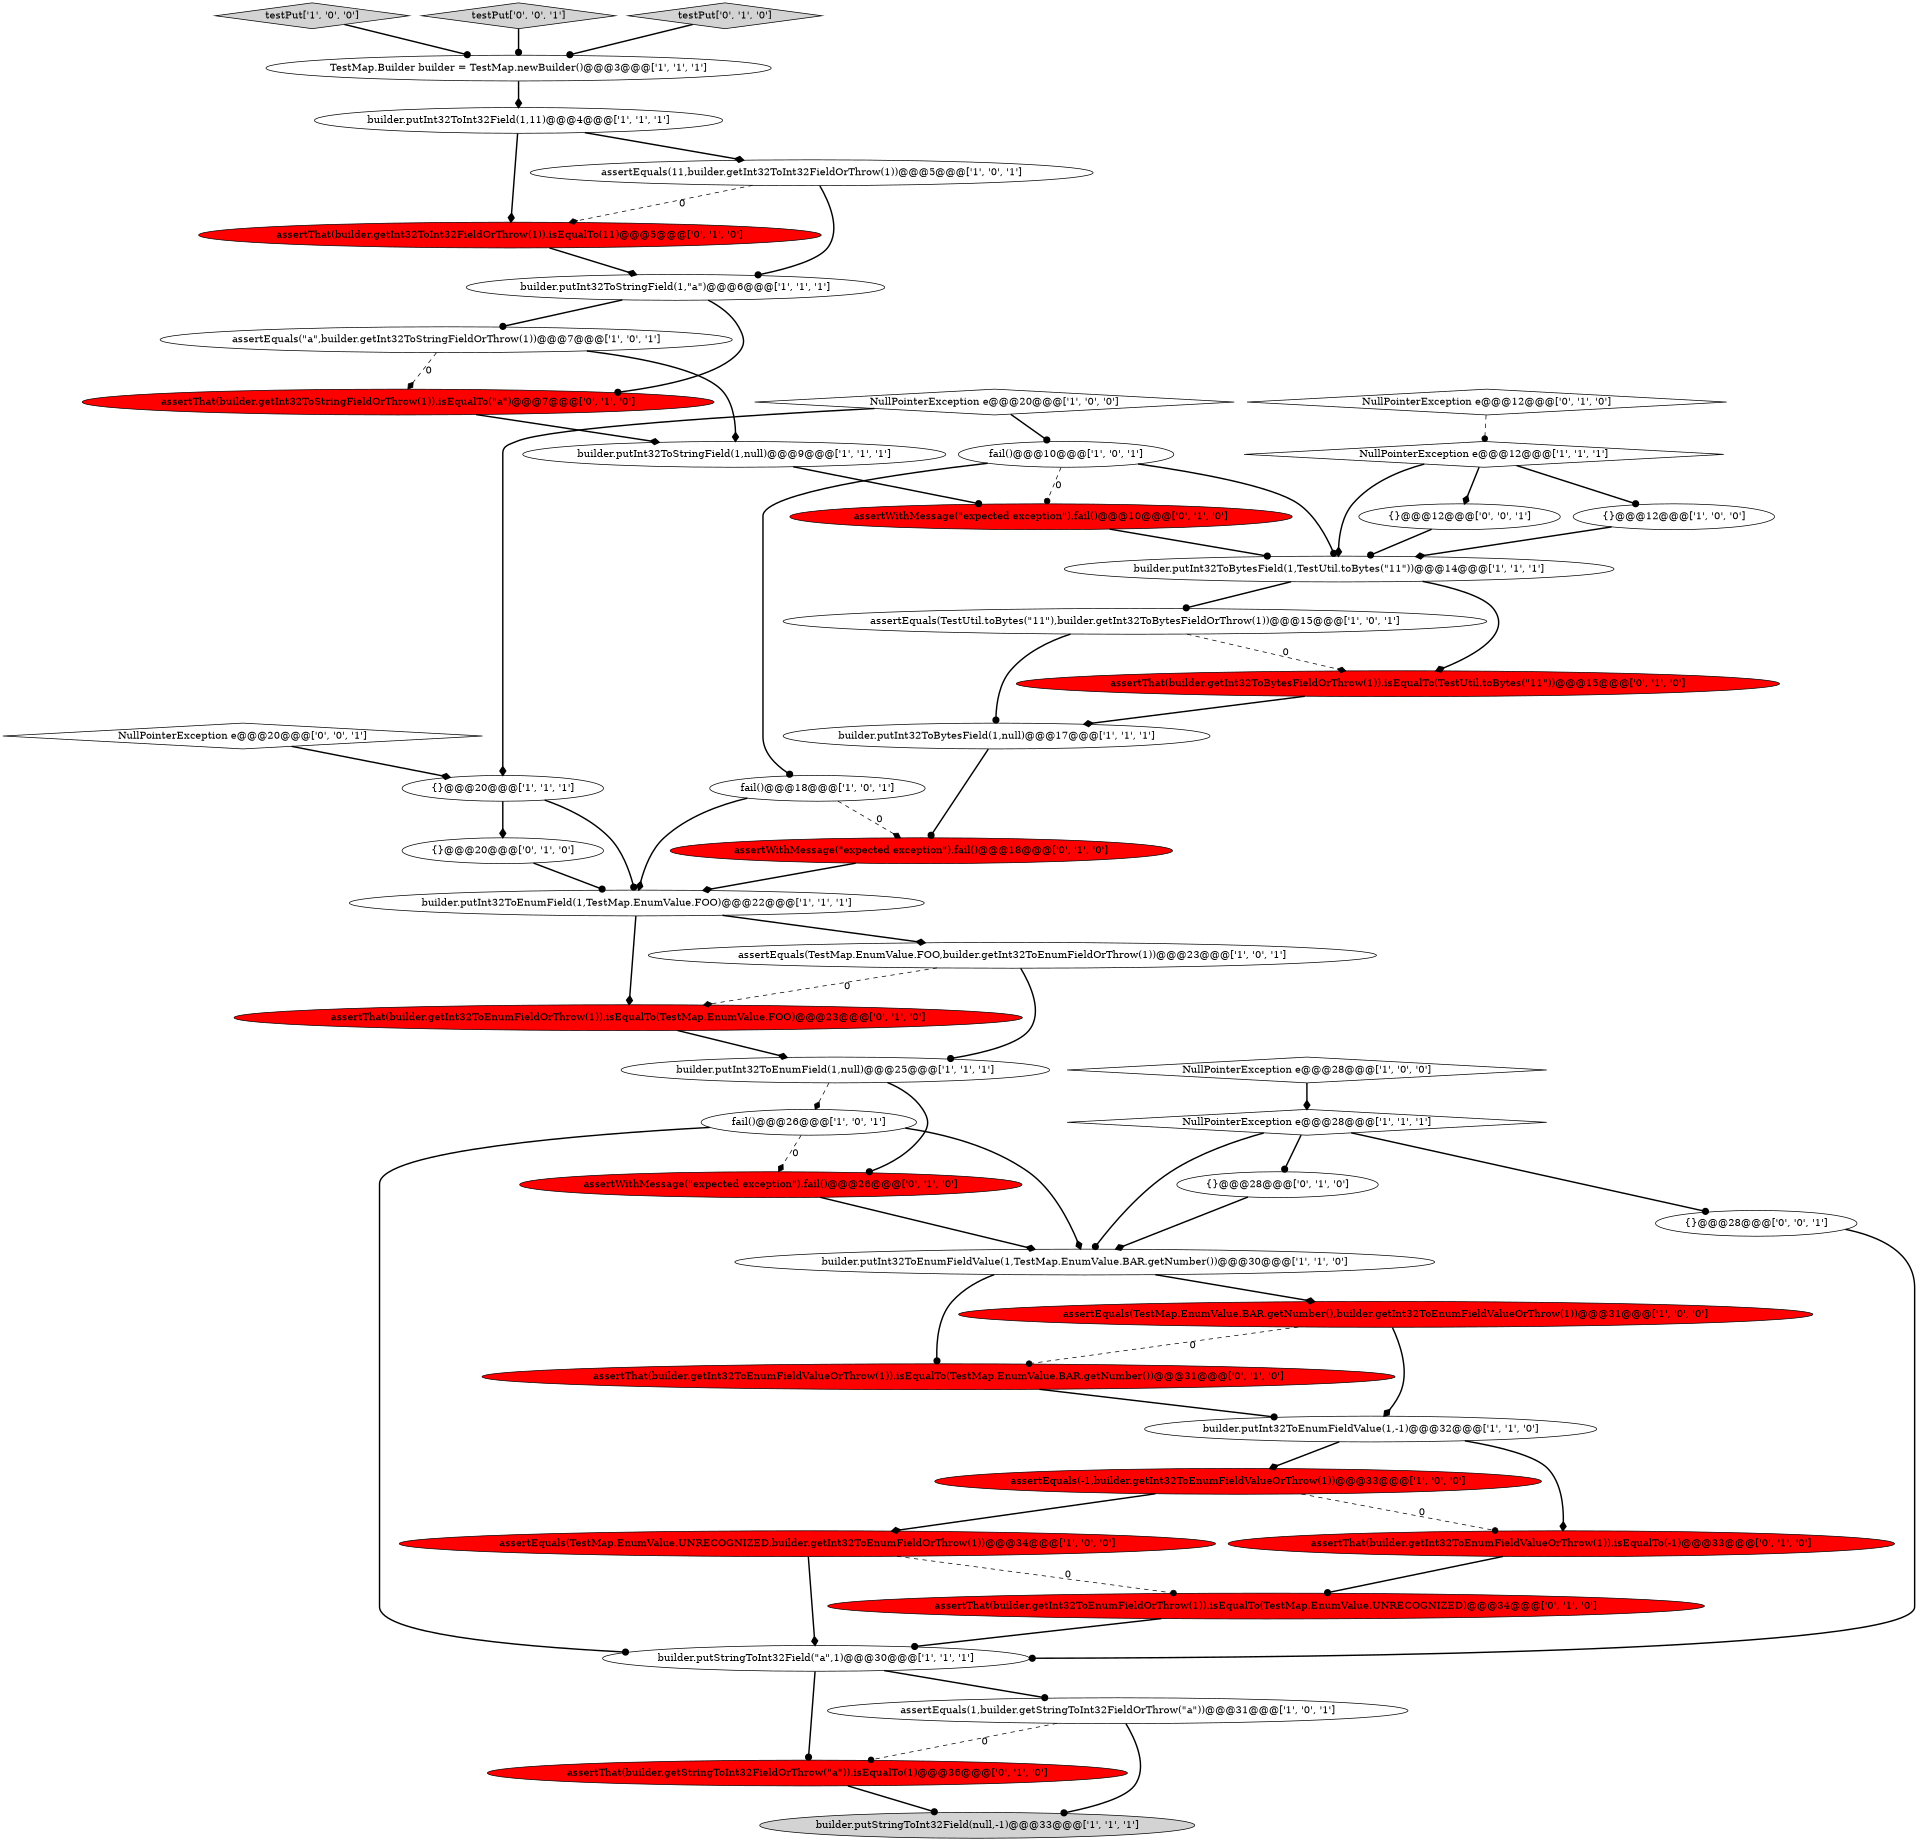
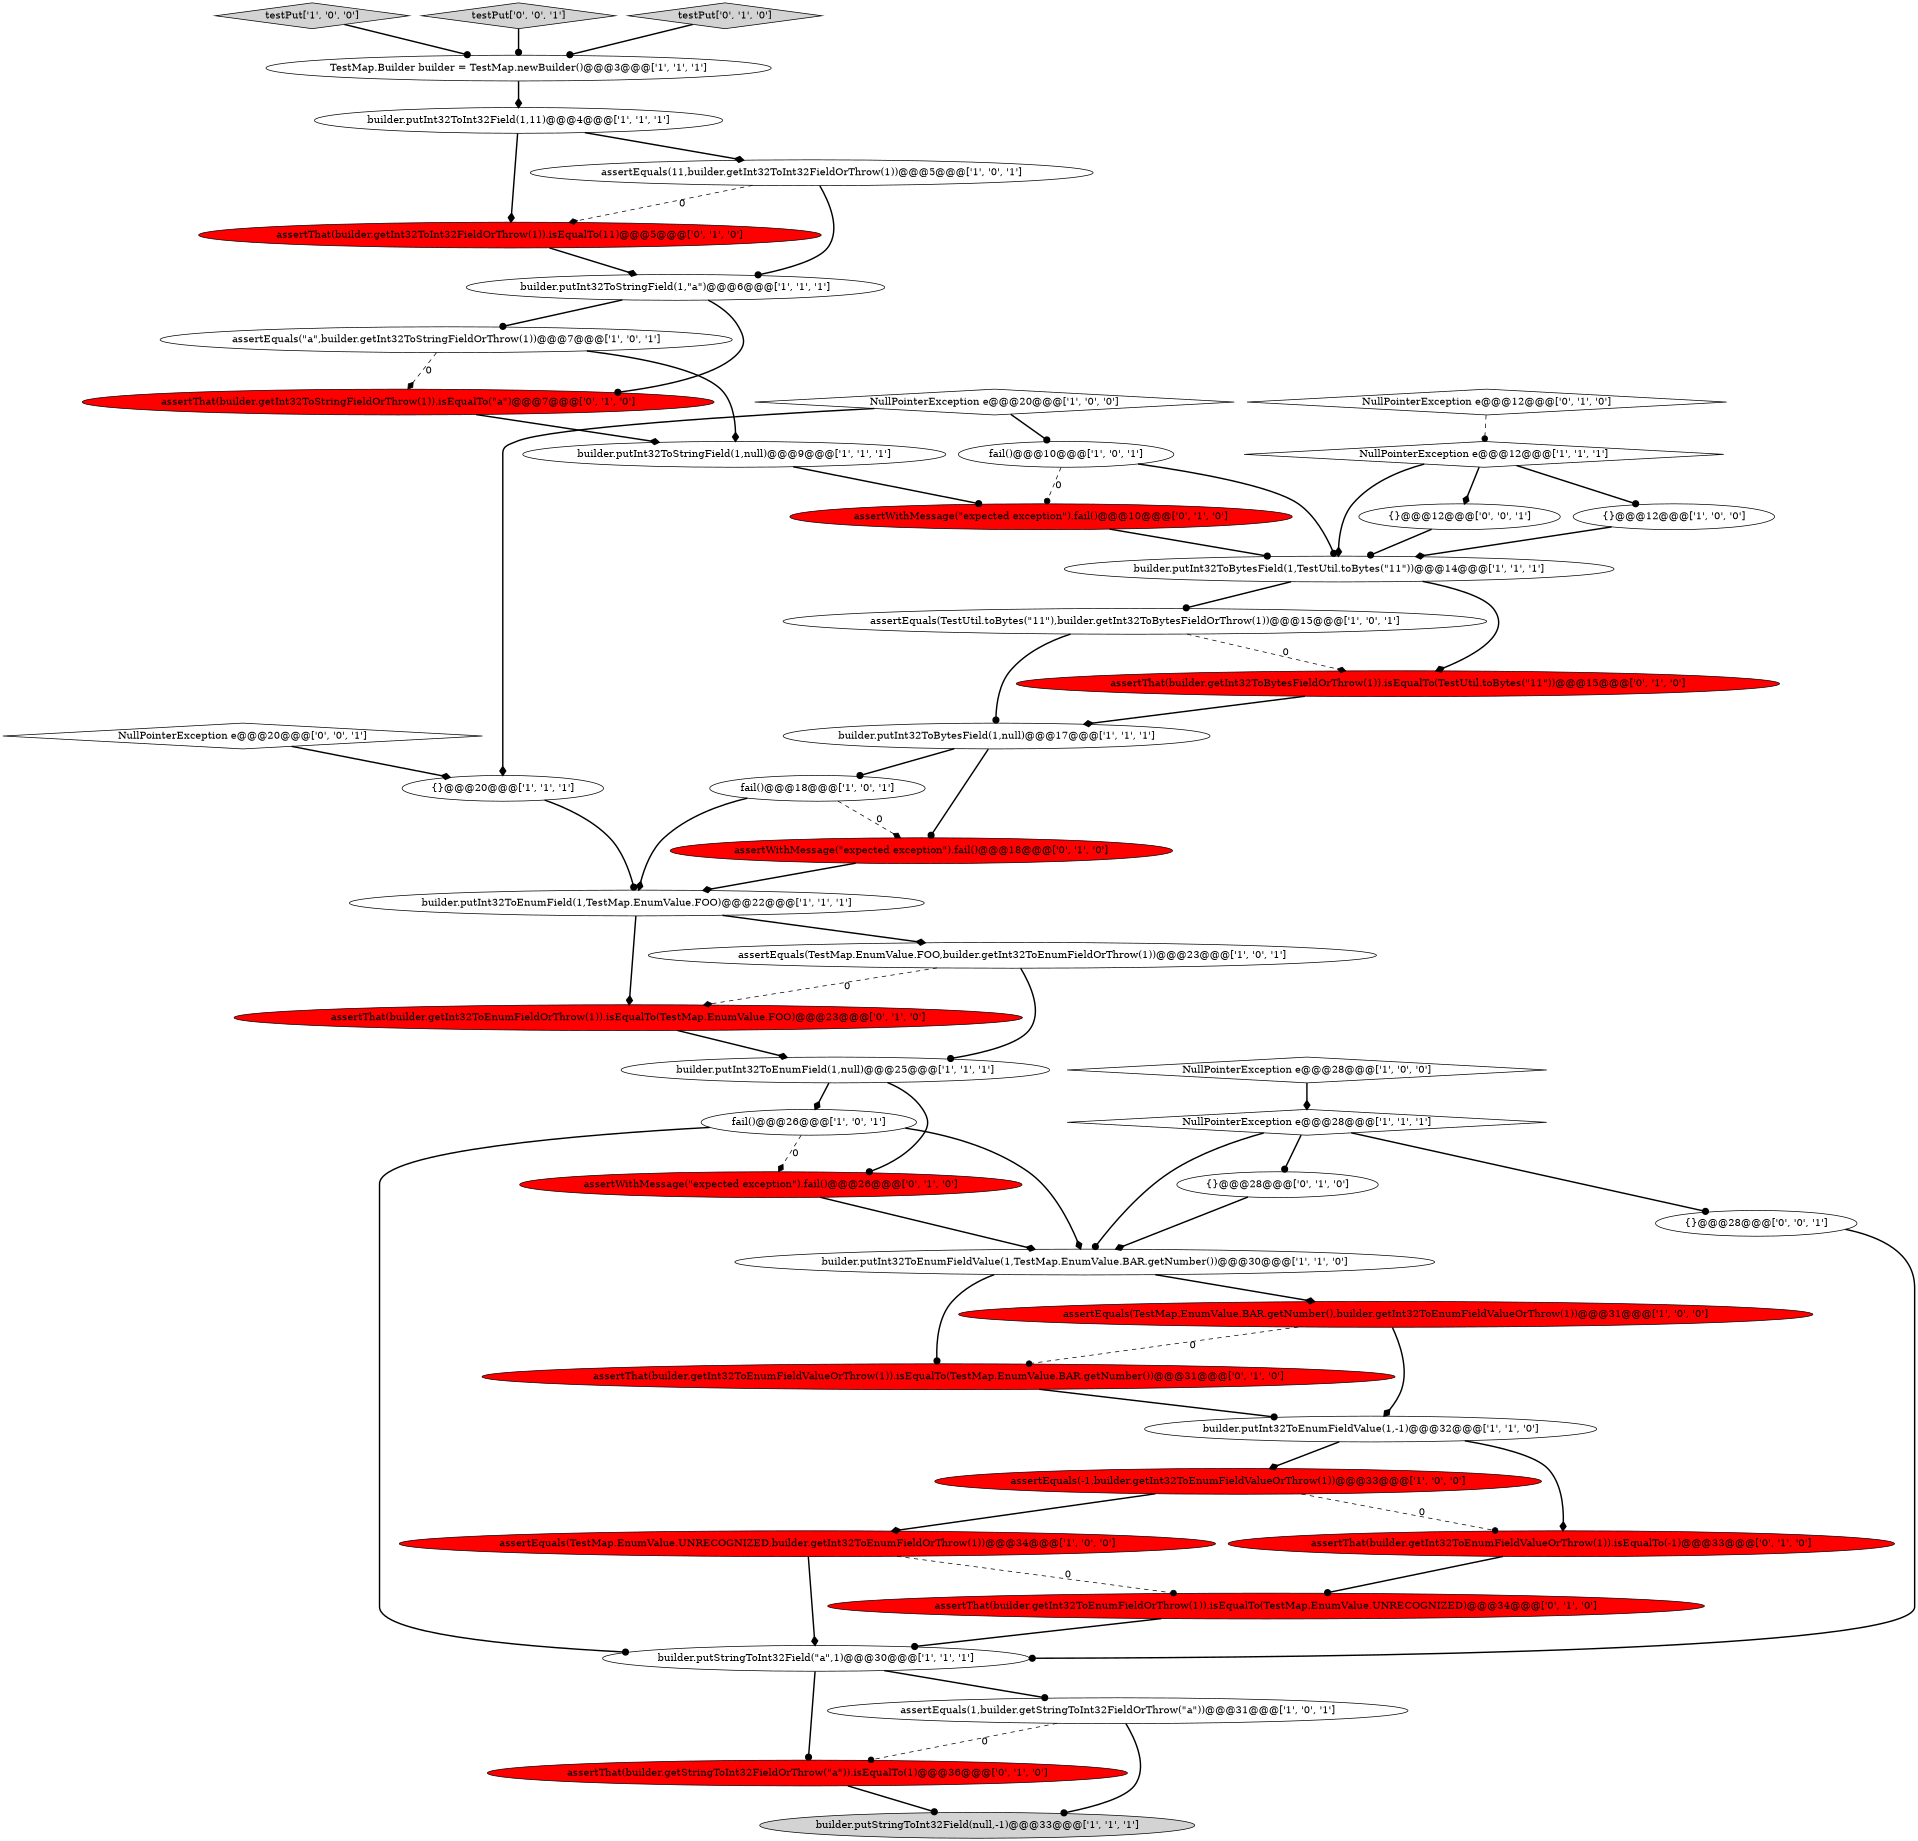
edge "fail()@@@10@@@['1', '0', '1']" -> "fail()@@@18@@@['1', '0', '1']": now "builder.putInt32ToBytesField(1,null)@@@17@@@['1', '1', '1']" -> "fail()@@@18@@@['1', '0', '1']"
node "{}@@@20@@@['0', '1', '0']": removed
edge "builder.putInt32ToEnumField(1,null)@@@25@@@['1', '1', '1']" -> "fail()@@@26@@@['1', '0', '1']": style dashed -> bold
